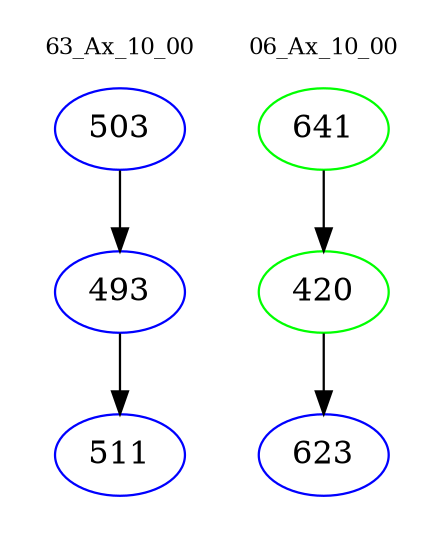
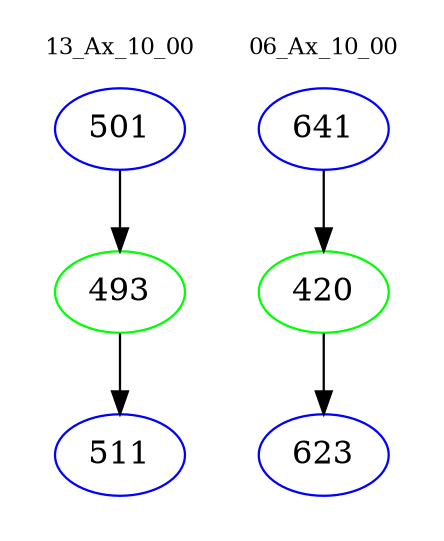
cluster "63_Ax_10_00": label "63_Ax_10_00" -> "13_Ax_10_00"
node "503": label "503" -> "501"
node "641": color green -> blue
node "493": color blue -> green
